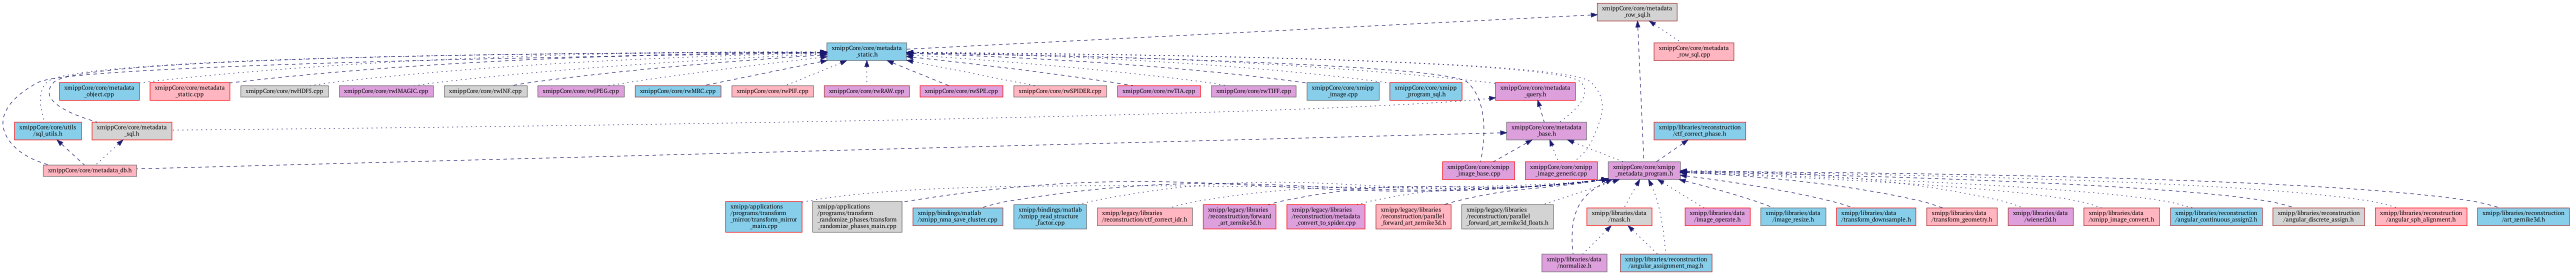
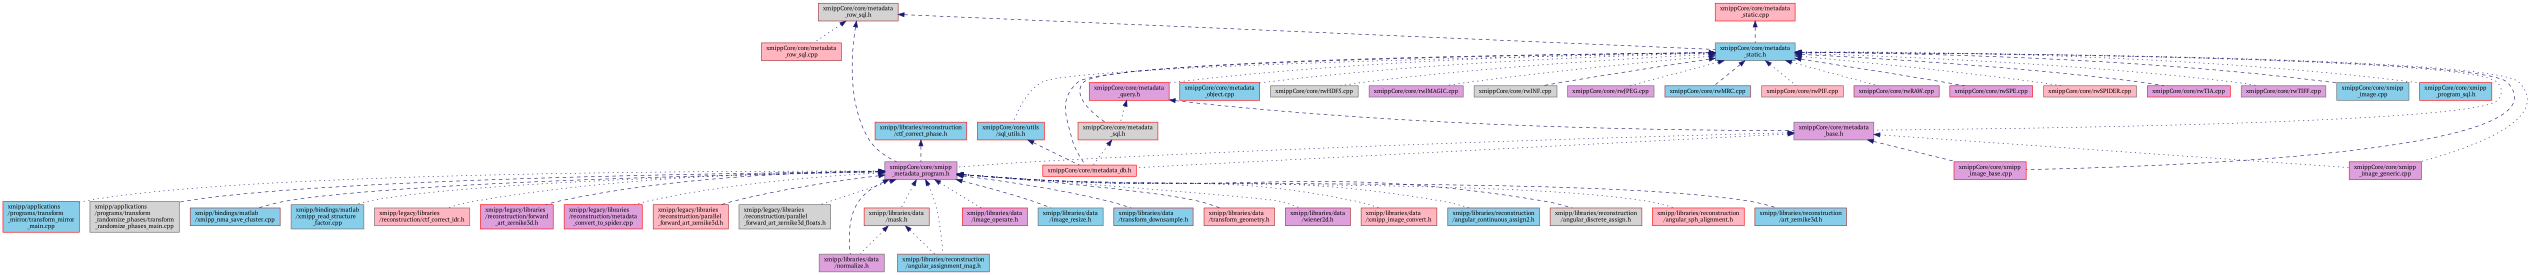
edge "xmippCore/core/metadata _static.cpp" -> "xmippCore/core/metadata _static.h": reversed
edge "xmippCore/core/metadata_db.h" -> "xmippCore/core/metadata _base.h": style dashed -> dotted
node "xmippCore/core/metadata_db.h": color gray40 -> red
